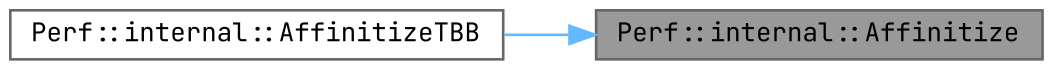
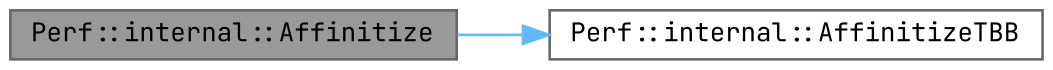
edge "Perf::internal::AffinitizeTBB" -> "Perf::internal::Affinitize": reversed
